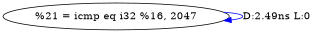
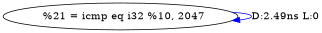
node "%21 = icmp eq i32 %16, 2047": label "%21 = icmp eq i32 %16, 2047" -> "%21 = icmp eq i32 %10, 2047"
